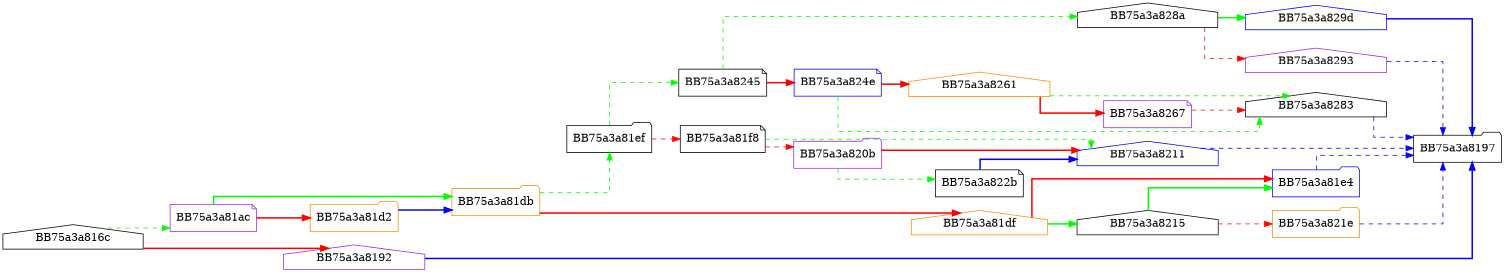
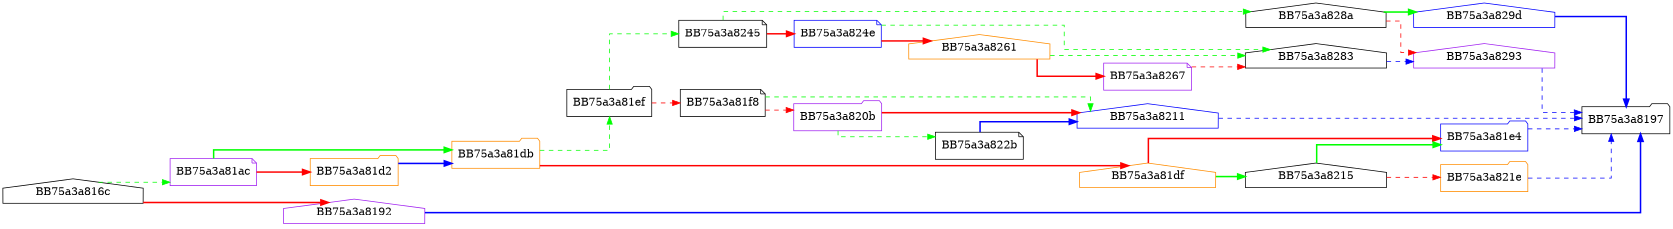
edge "BB75a3a8283" -> "BB75a3a8197": now "BB75a3a8283" -> "BB75a3a8293"
